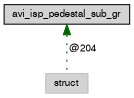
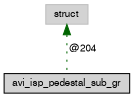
edge "struct" -> "avi_isp_pedestal_sub_gr": reversed
